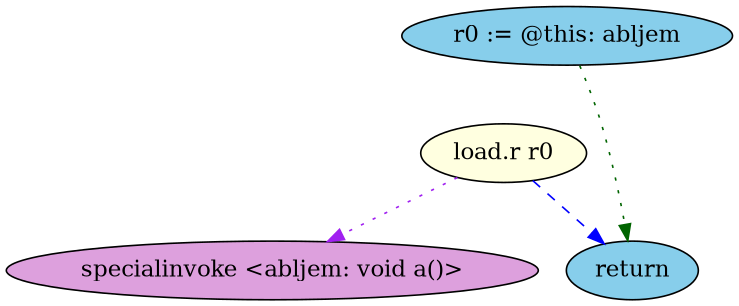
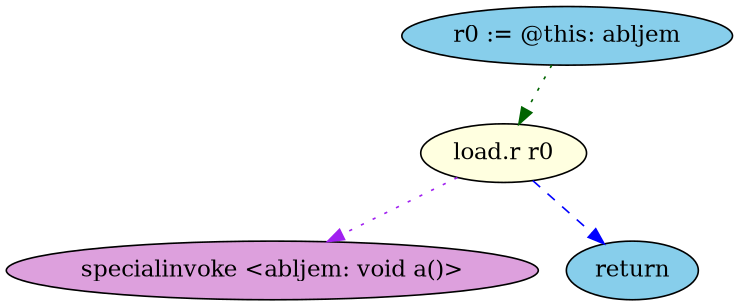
edge "r0 := @this: abljem" -> "return": now "r0 := @this: abljem" -> "load.r r0"
